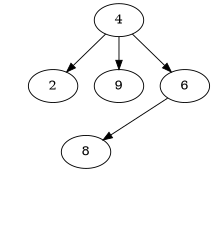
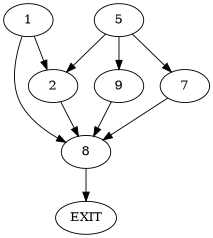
node "1": added
node "4": label "4" -> "5"
node "6": label "6" -> "7"
edge "2" -> "8": added
edge "9" -> "8": added
node "EXIT": added
